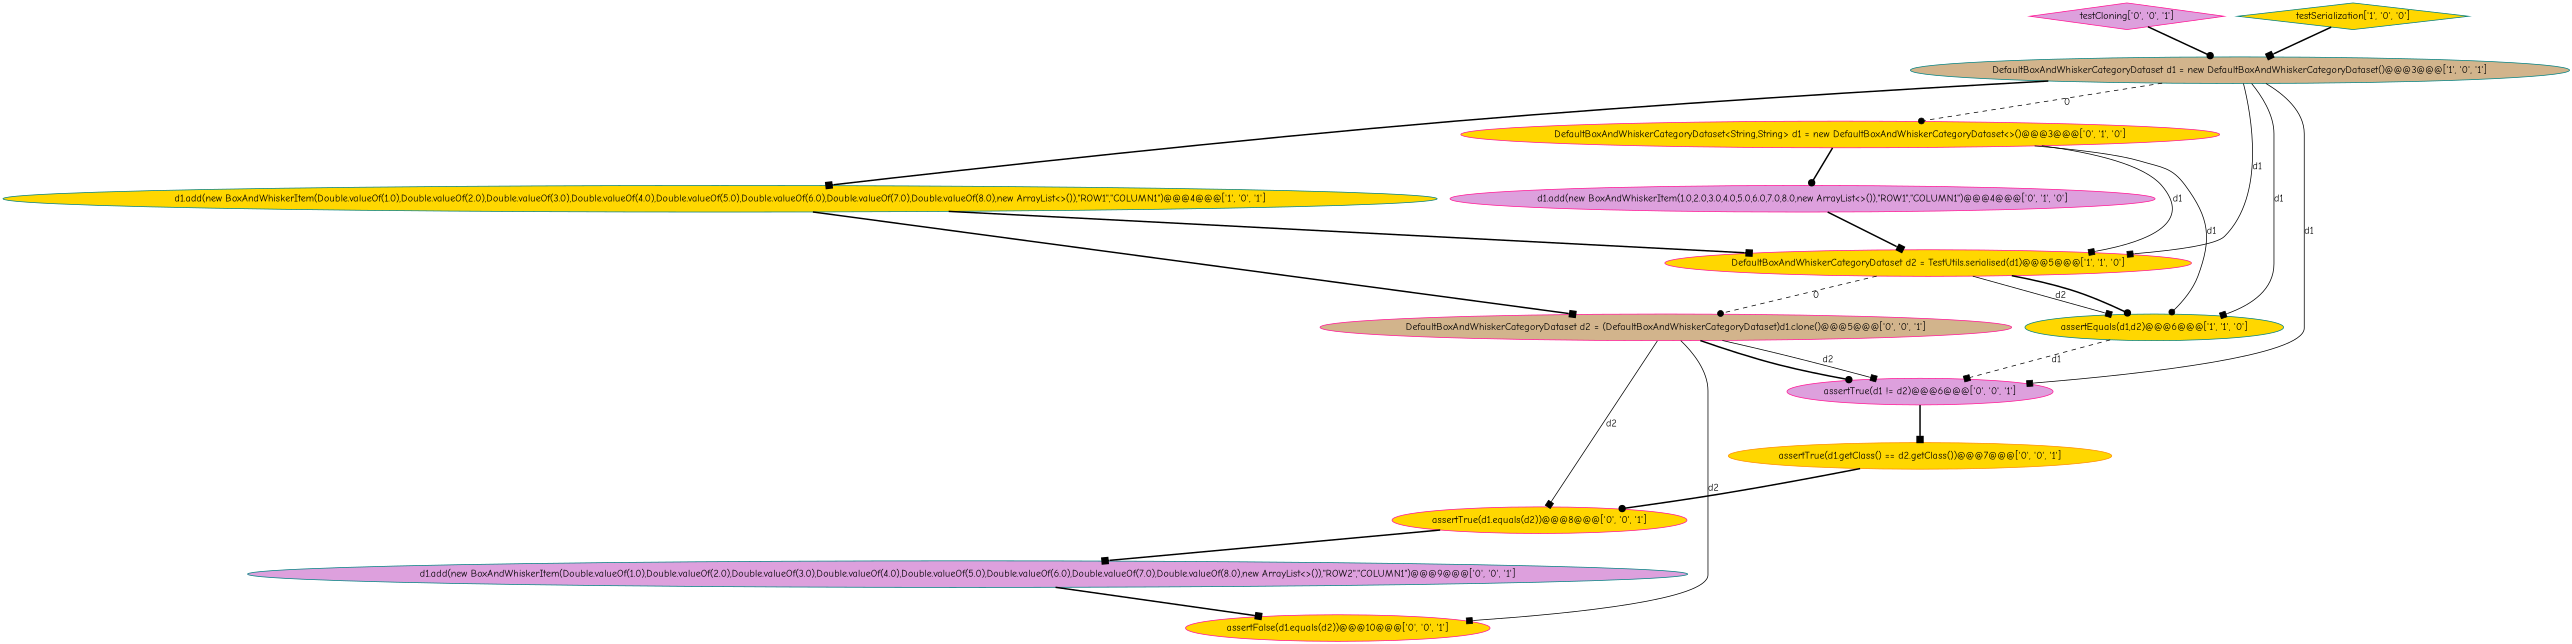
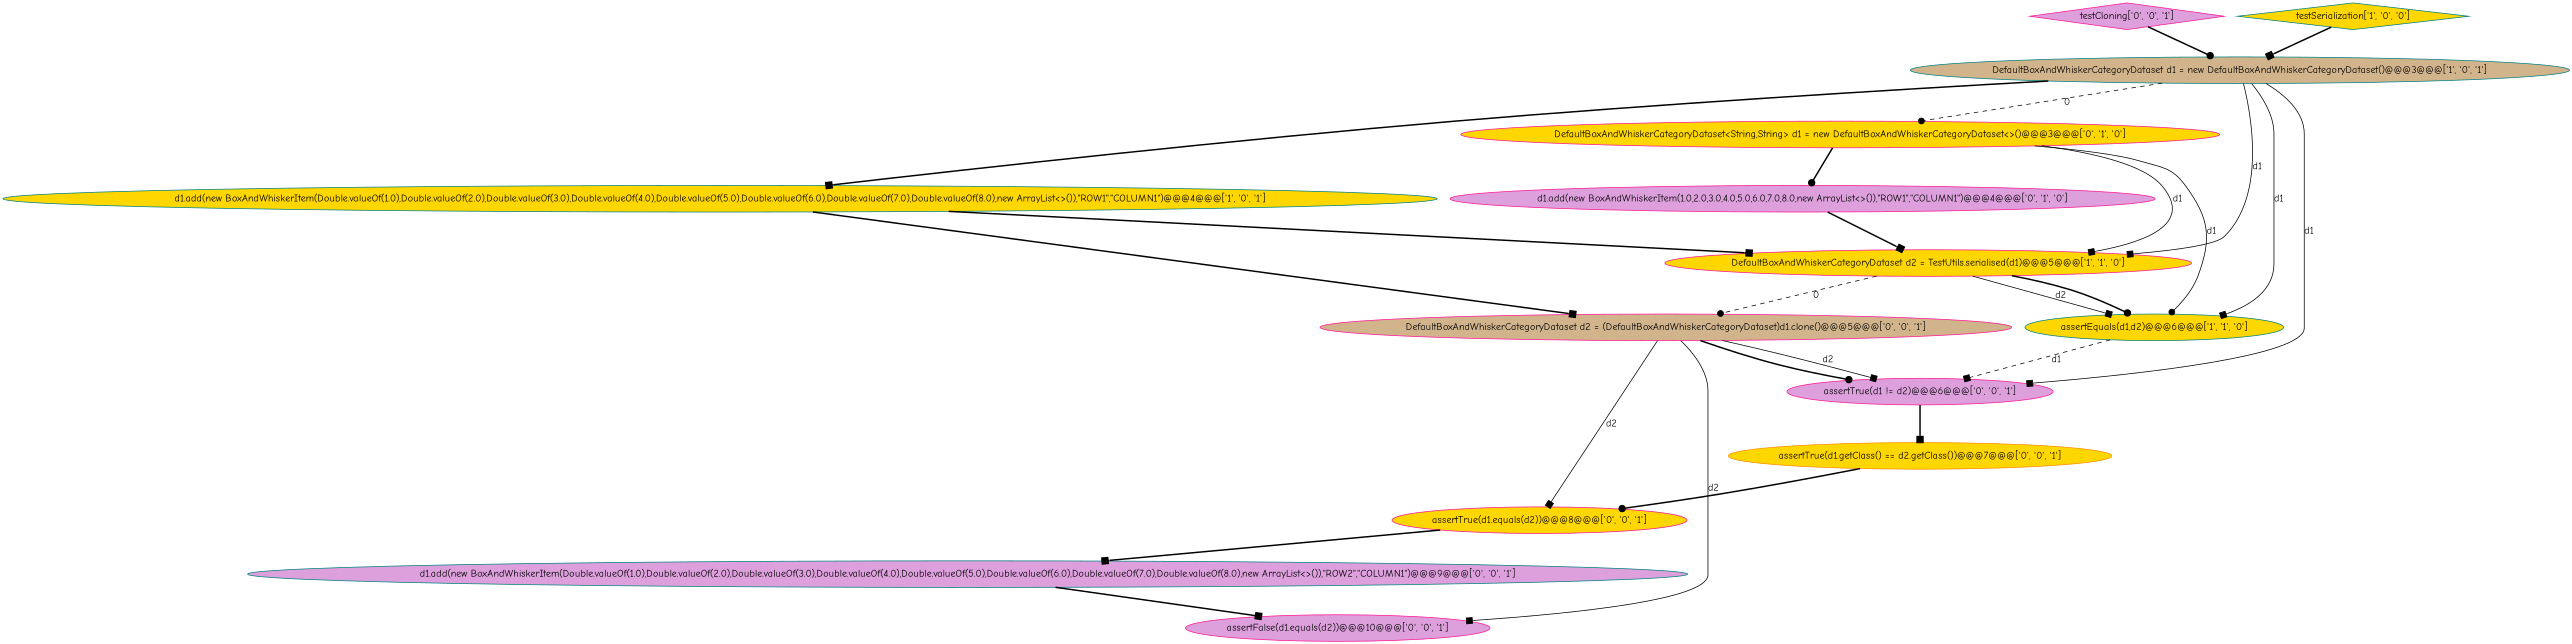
node "assertFalse(d1.equals(d2))@@@10@@@['0', '0', '1']": fillcolor gold -> plum
